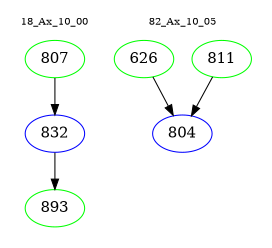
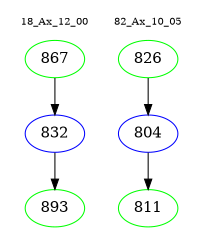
cluster "18_Ax_10_00": label "18_Ax_10_00" -> "18_Ax_12_00"
node "807": label "807" -> "867"
node "626": label "626" -> "826"
edge "811" -> "804": reversed
